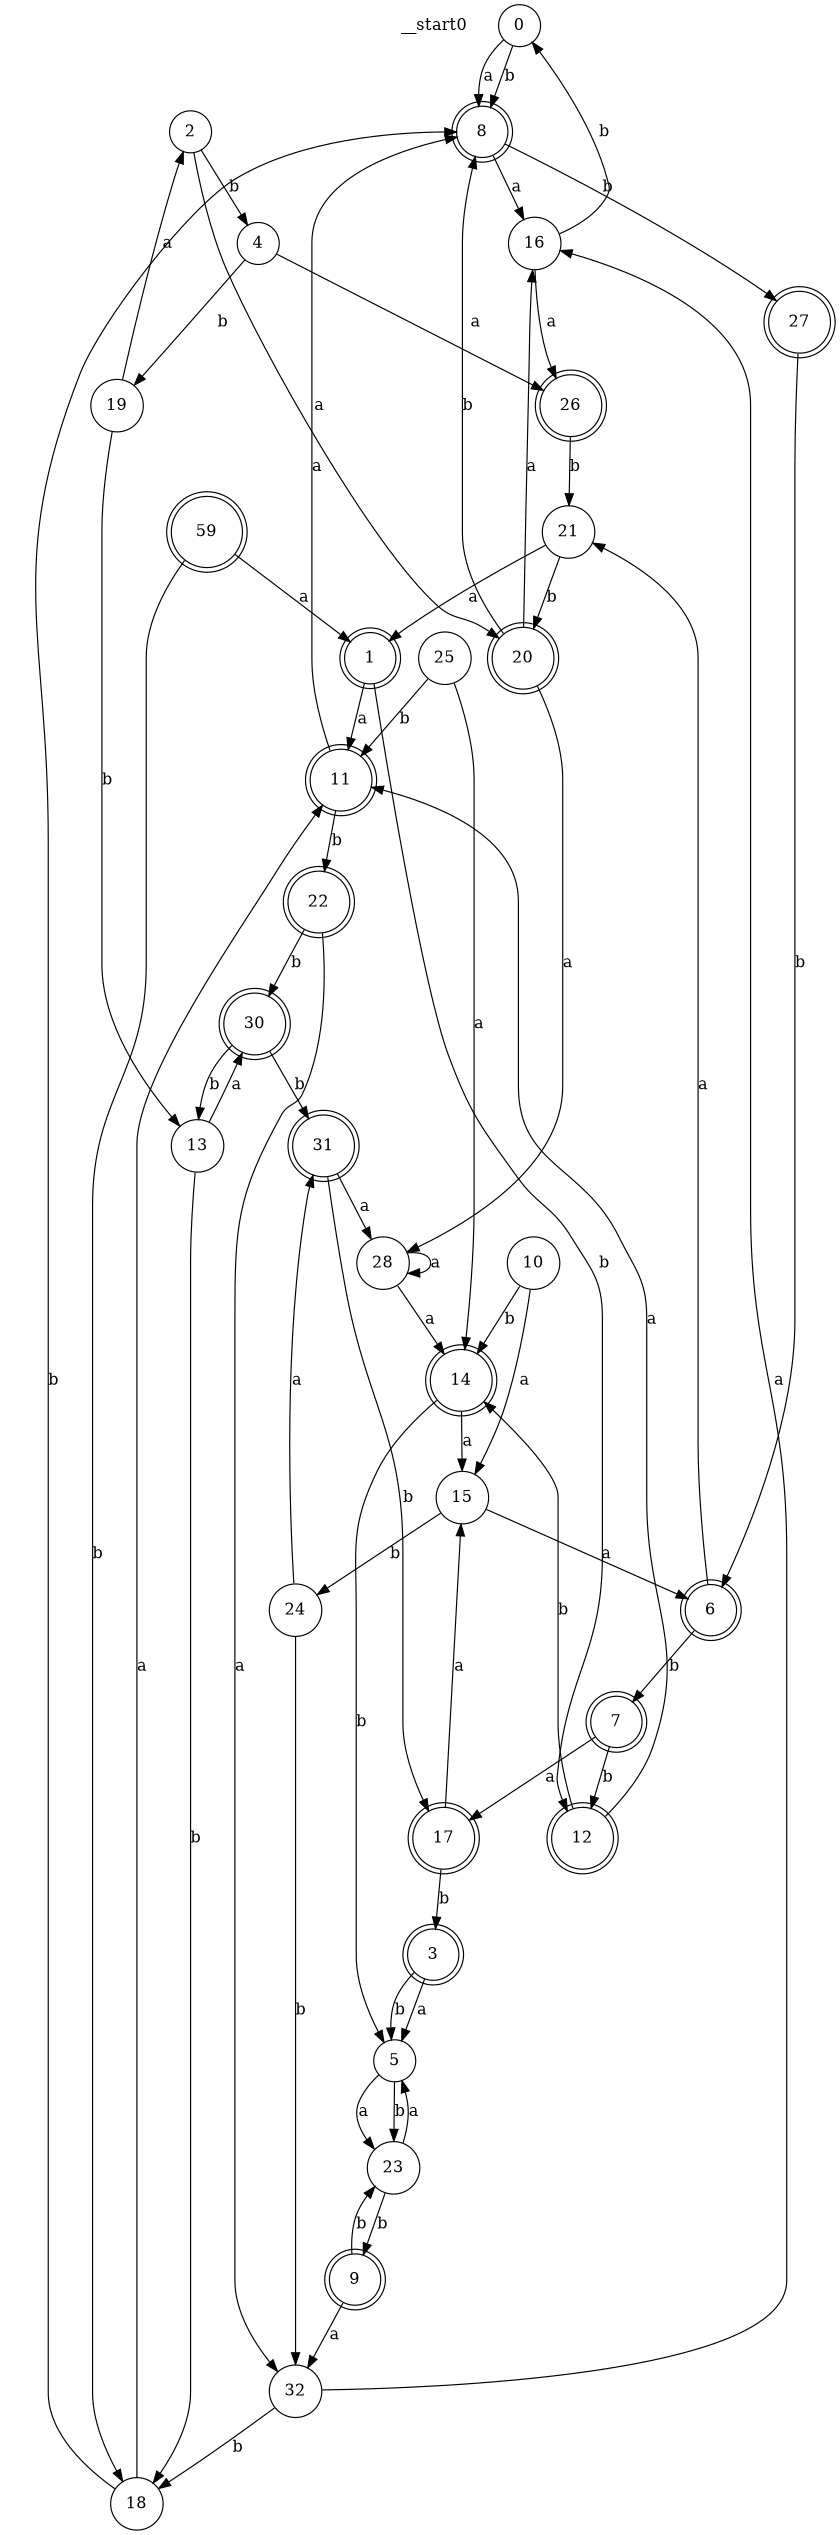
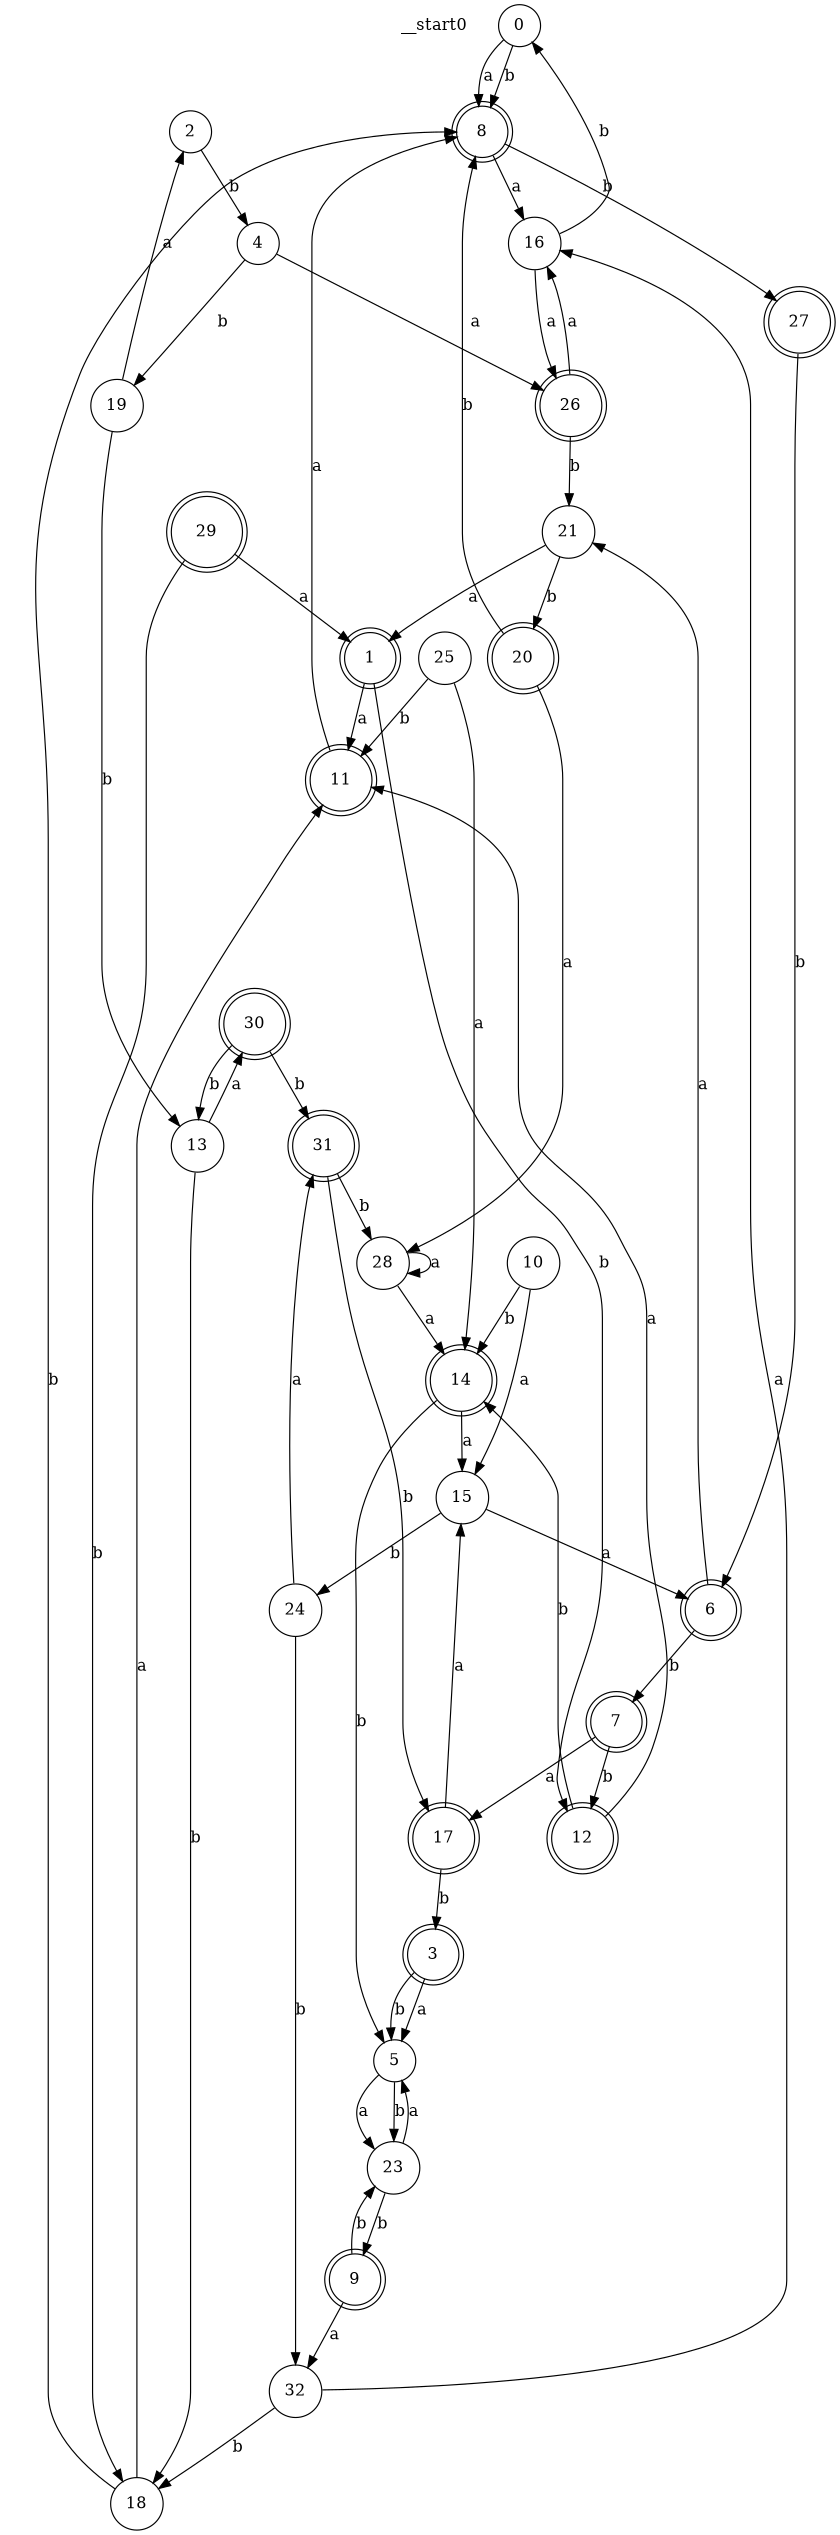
edge "2" -> "20": removed, label "a"
edge "20" -> "16": now "26" -> "16"
node "59": label "59" -> "29"
node "22": removed
edge "31" -> "28": label "a" -> "b"
